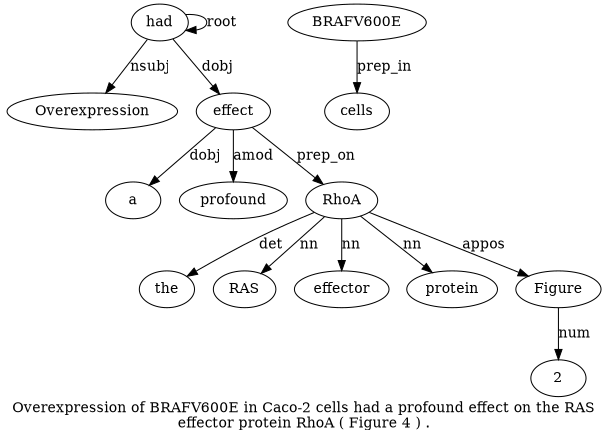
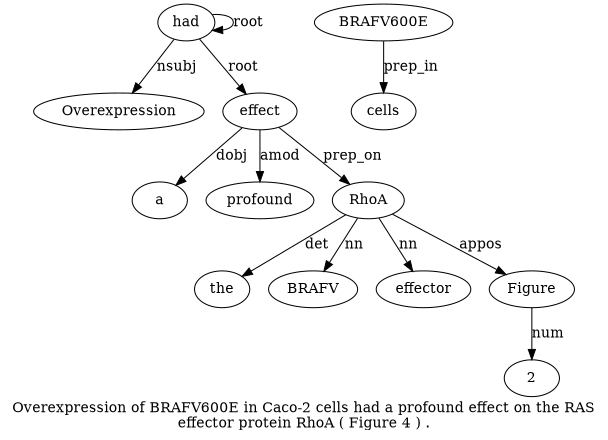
edge "had" -> "effect": label "dobj" -> "root"
node "RAS": label "RAS" -> "BRAFV"
node "protein": removed
